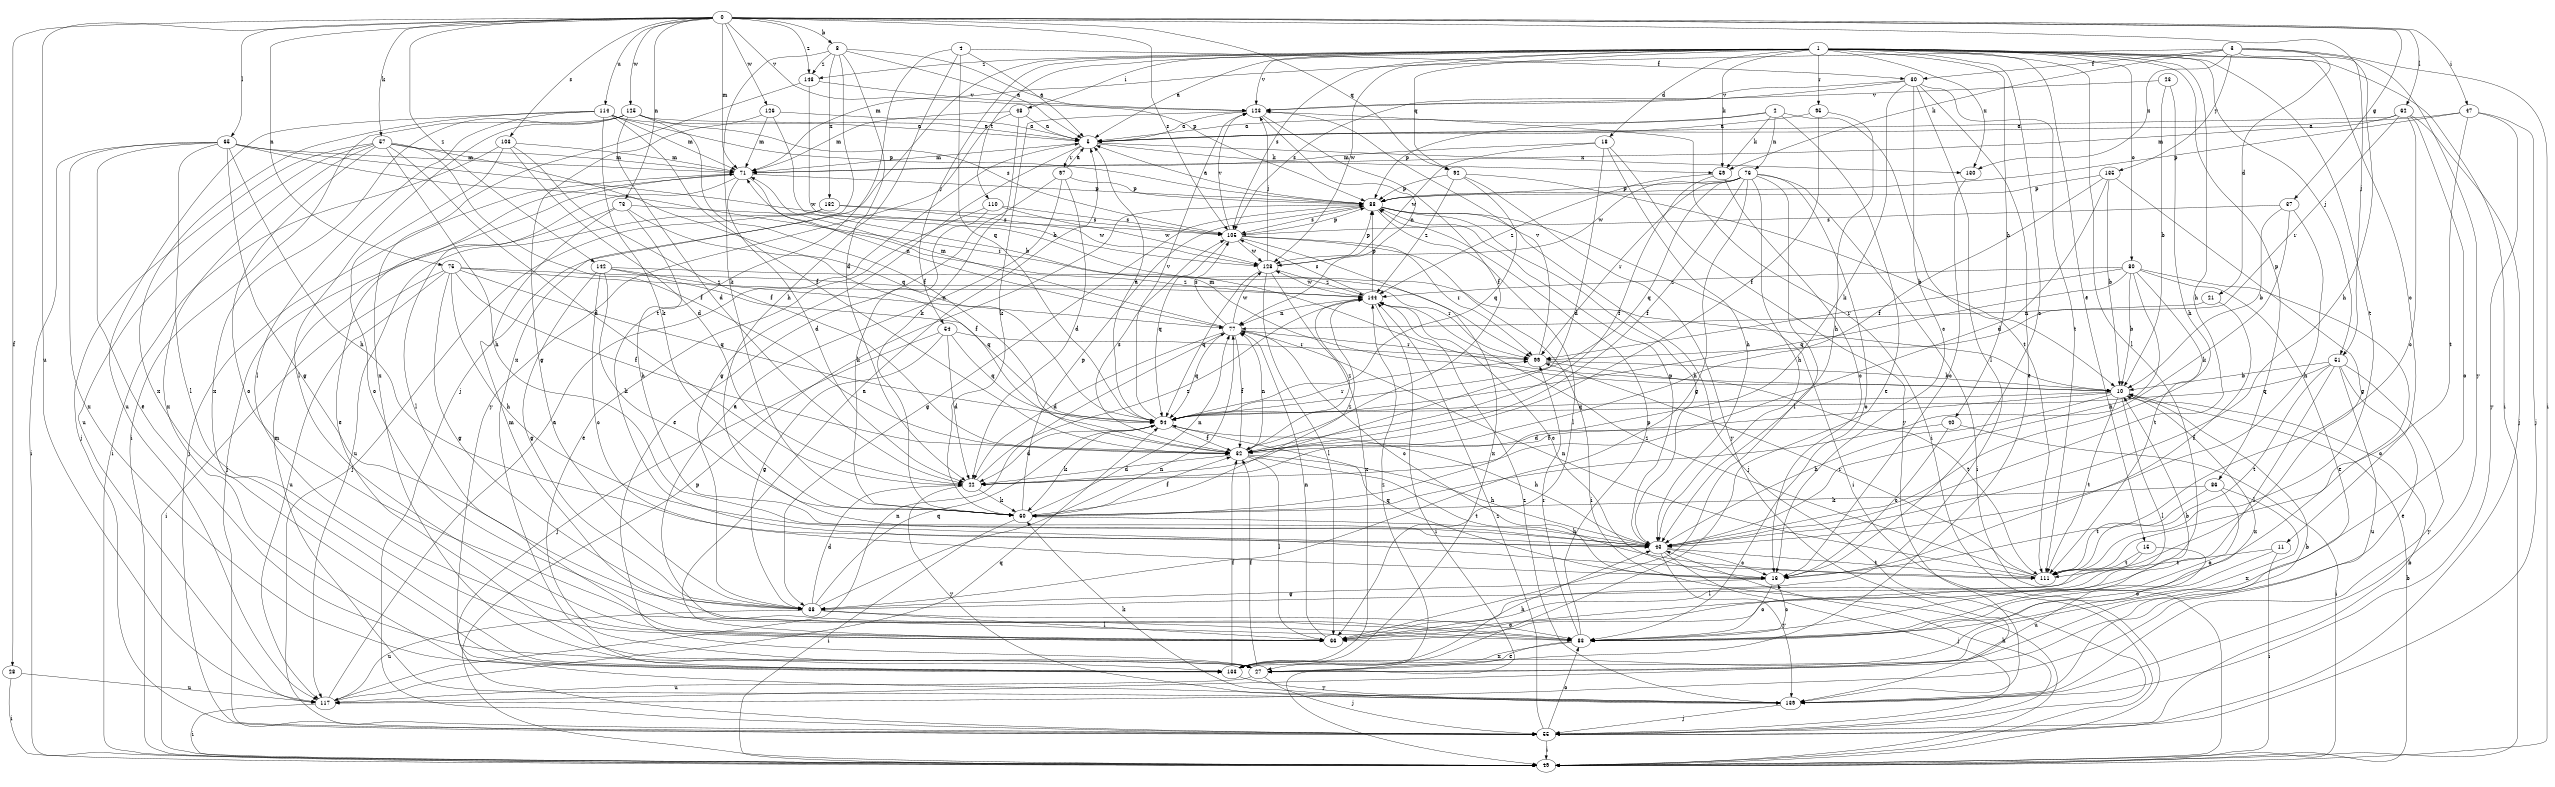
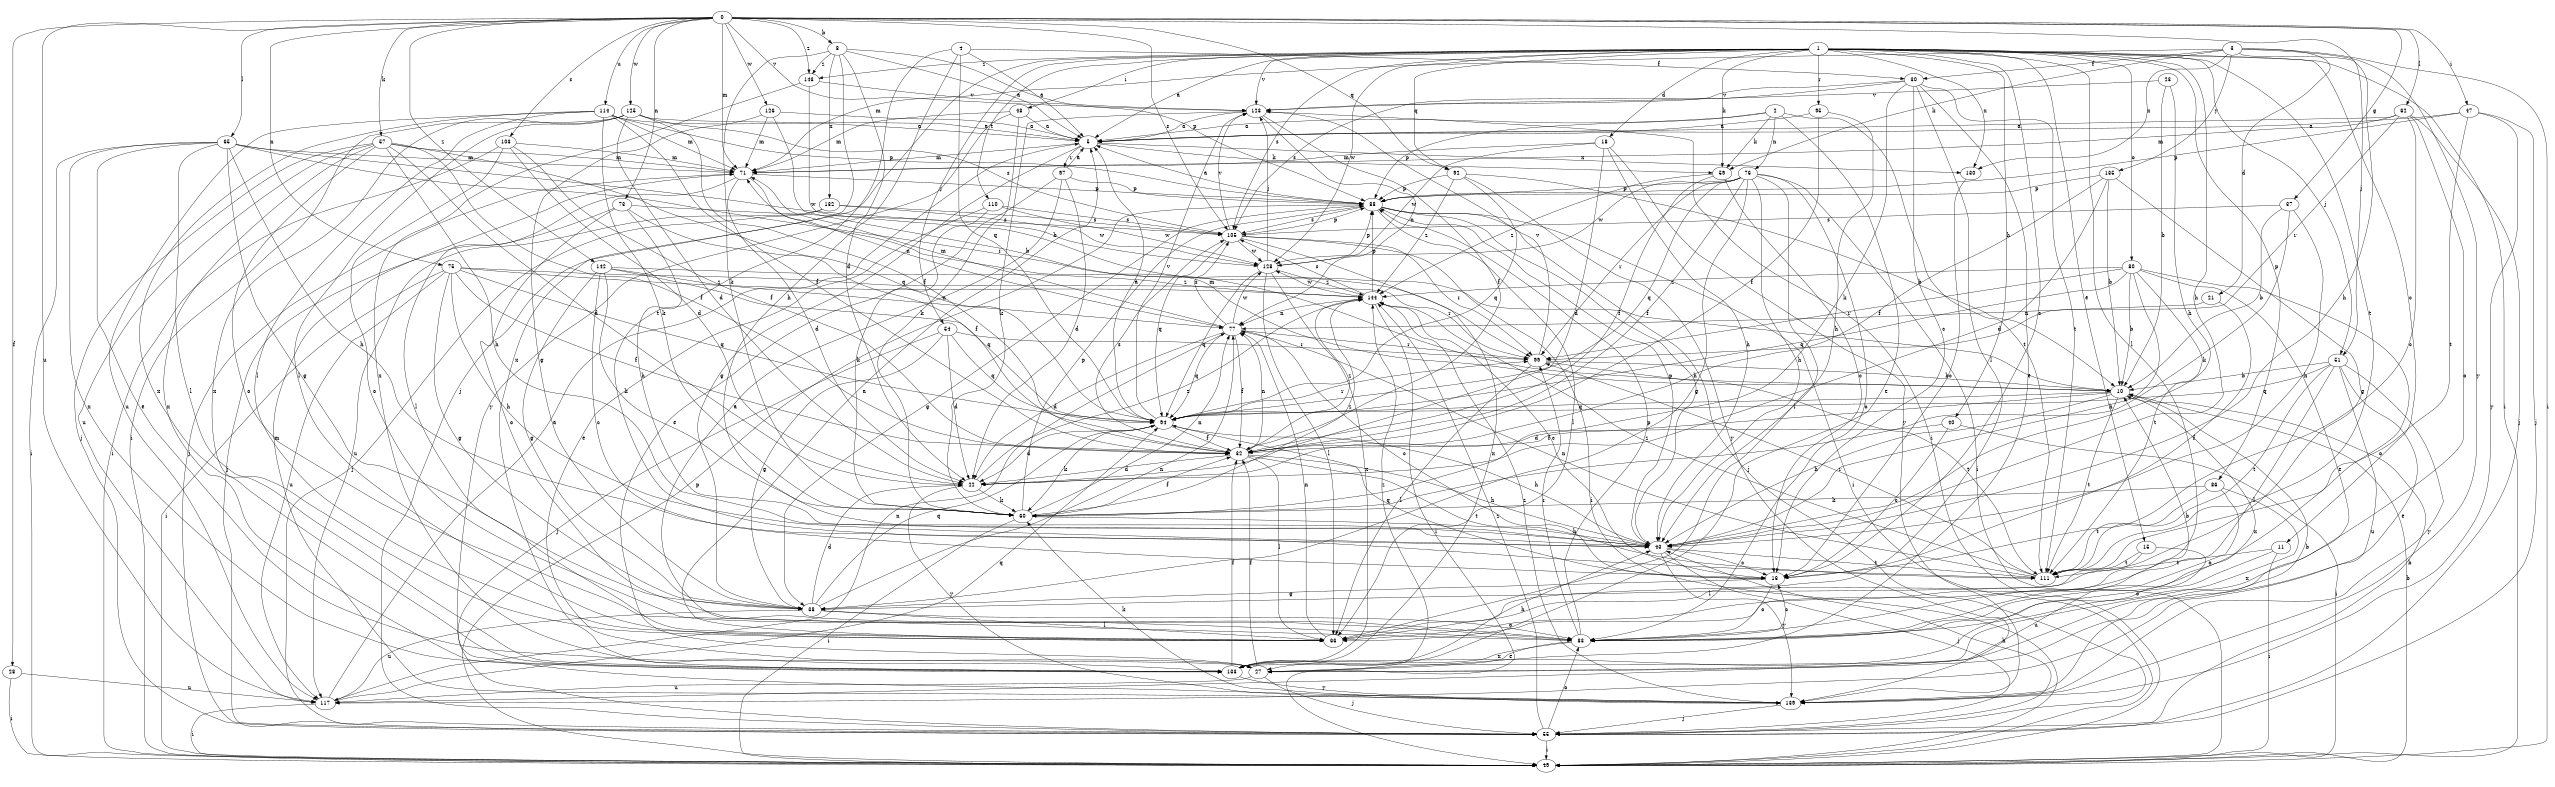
edge "73" -> "83": label "m" -> "o"
edge "71" -> "27": removed, label "e"
edge "10" -> "66": now "99" -> "66"
